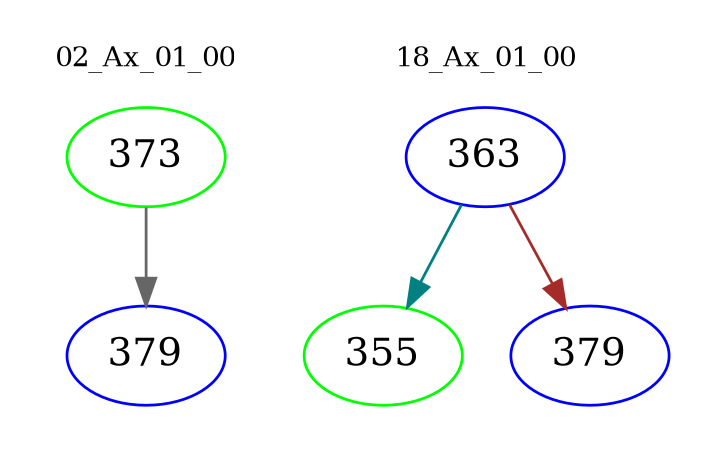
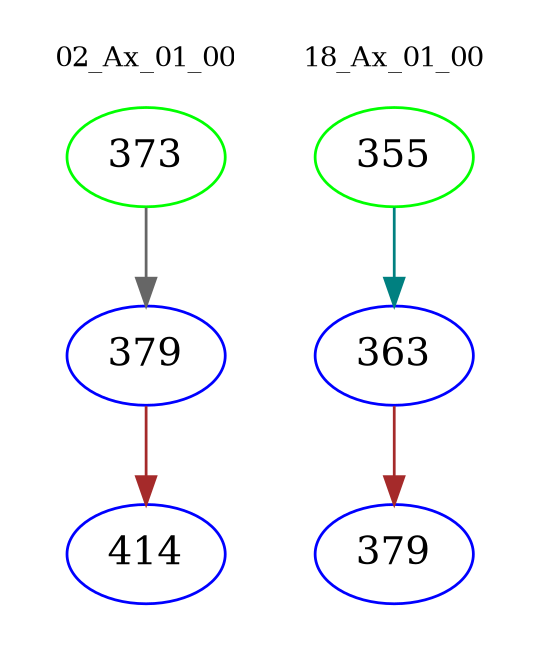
edge "363" -> "355": reversed
node "414": added
